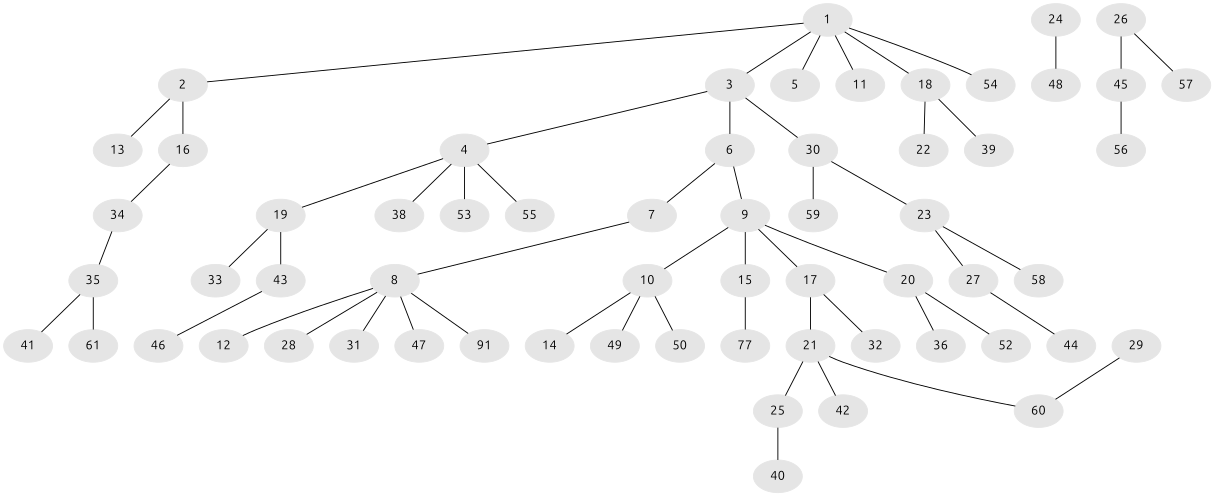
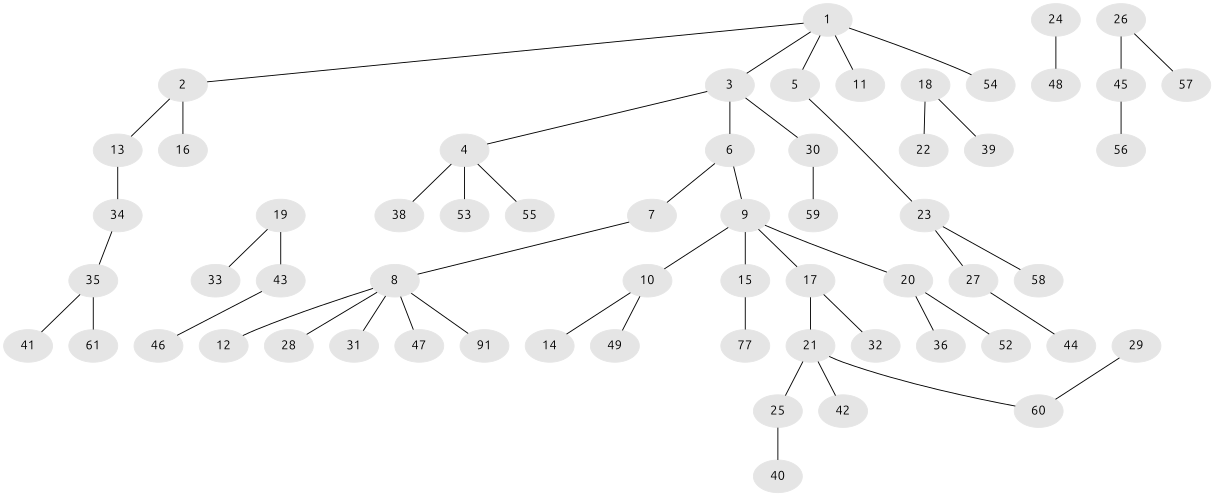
edge "1" -- "18": removed
edge "16" -- "34": now "13" -- "34"
edge "4" -- "19": removed
edge "30" -- "23": now "5" -- "23"
node "50": removed
